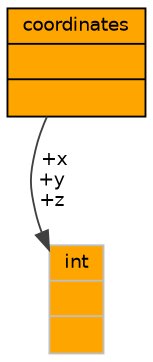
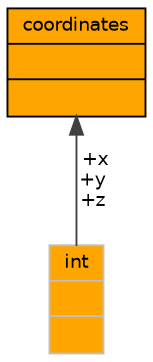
edge "coordinates" -> "int": reversed
